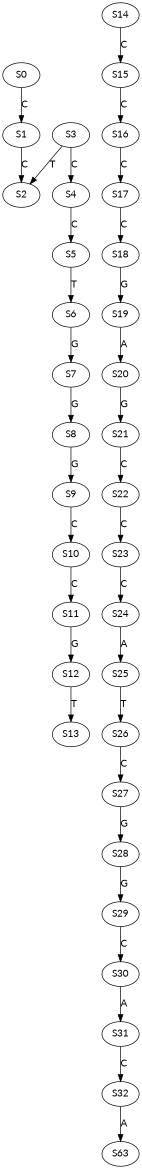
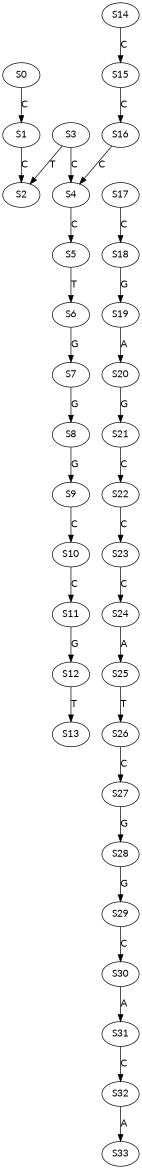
edge "S16" -> "S17": now "S16" -> "S4"
node "S63": label "S63" -> "S33"
